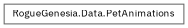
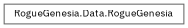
node "RogueGenesia.Data.PetAnimations": label "RogueGenesia.Data.PetAnimations" -> "RogueGenesia.Data.RogueGenesia"
